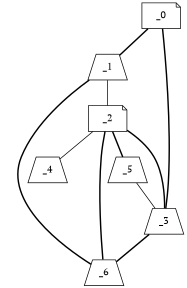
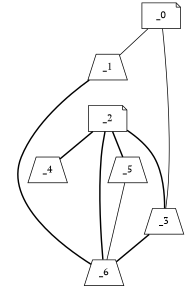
edge "_0" -- "_1": style bold -> solid
edge "_1" -- "_2": removed
edge "_0" -- "_3": style bold -> solid
edge "_2" -- "_4": style solid -> bold
edge "_5" -- "_3": now "_5" -- "_6"
